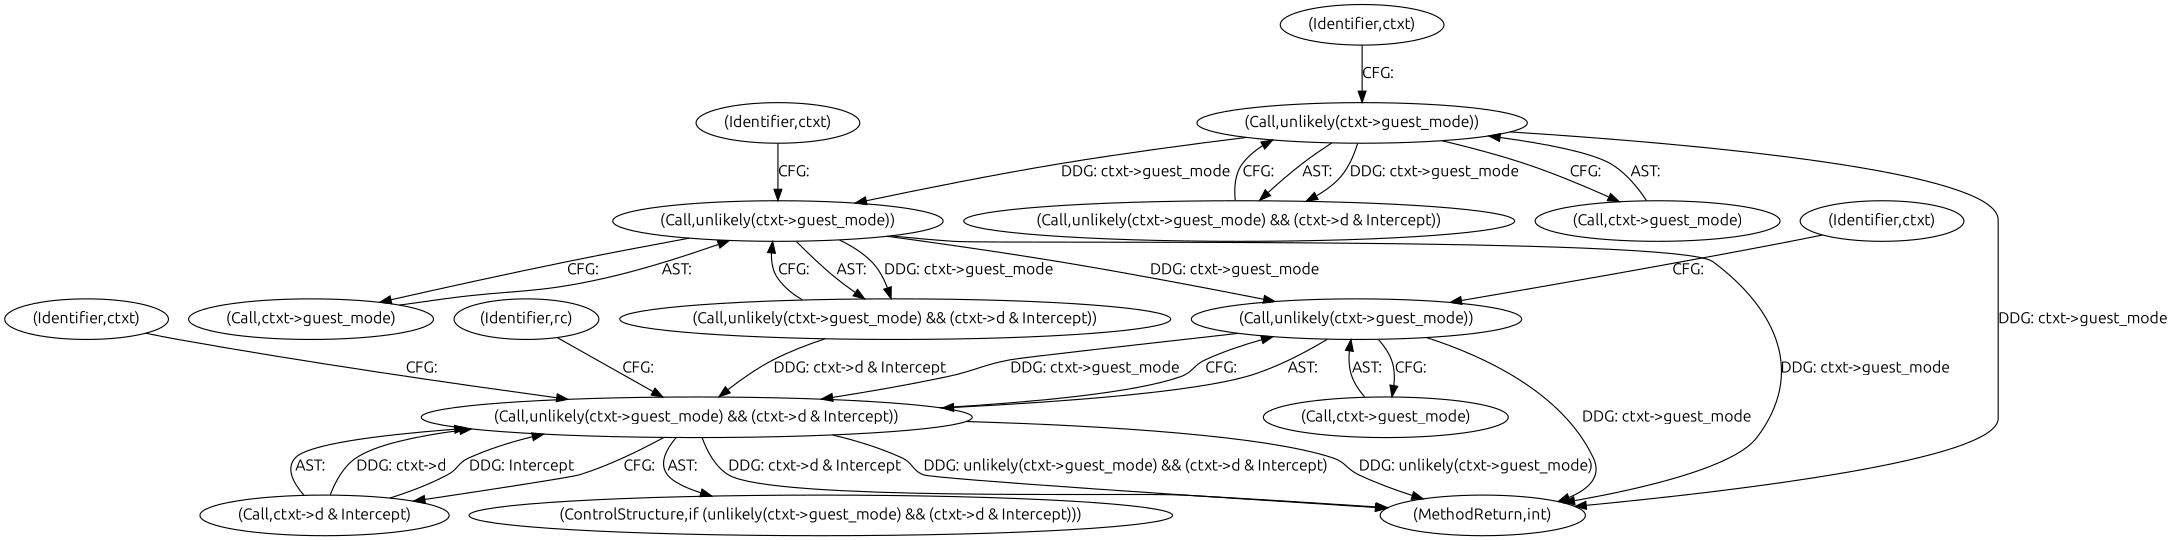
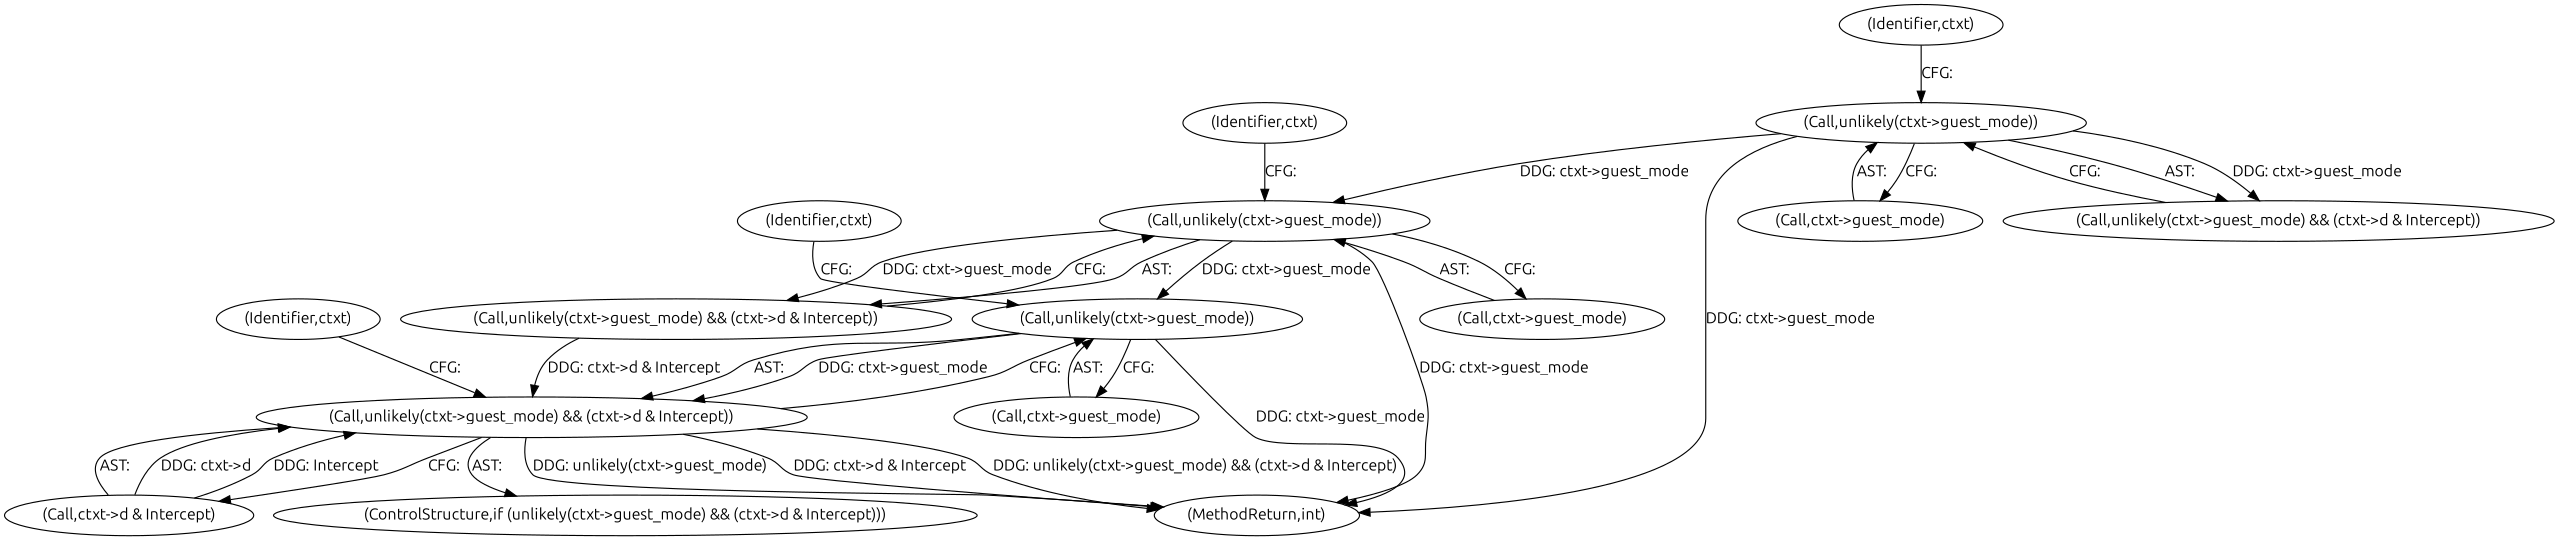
node "(Identifier,rc)": removed
